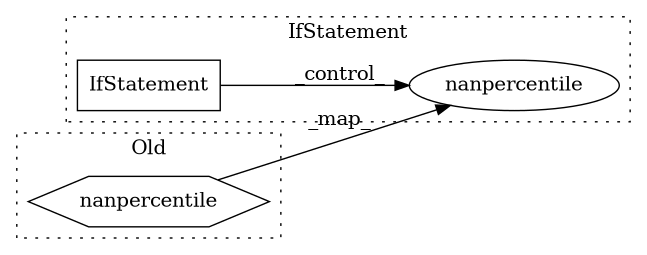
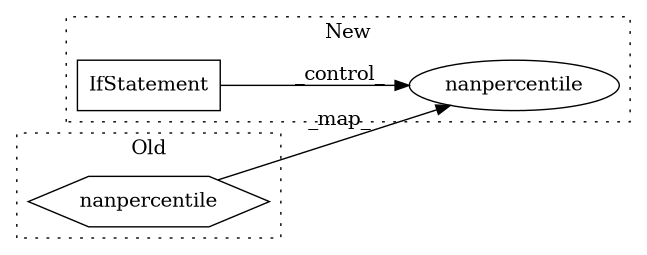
cluster "IfStatement": label "IfStatement" -> "New"
